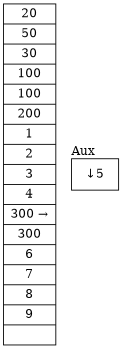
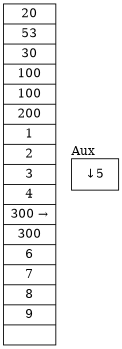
node "20": text "50" -> "53"
